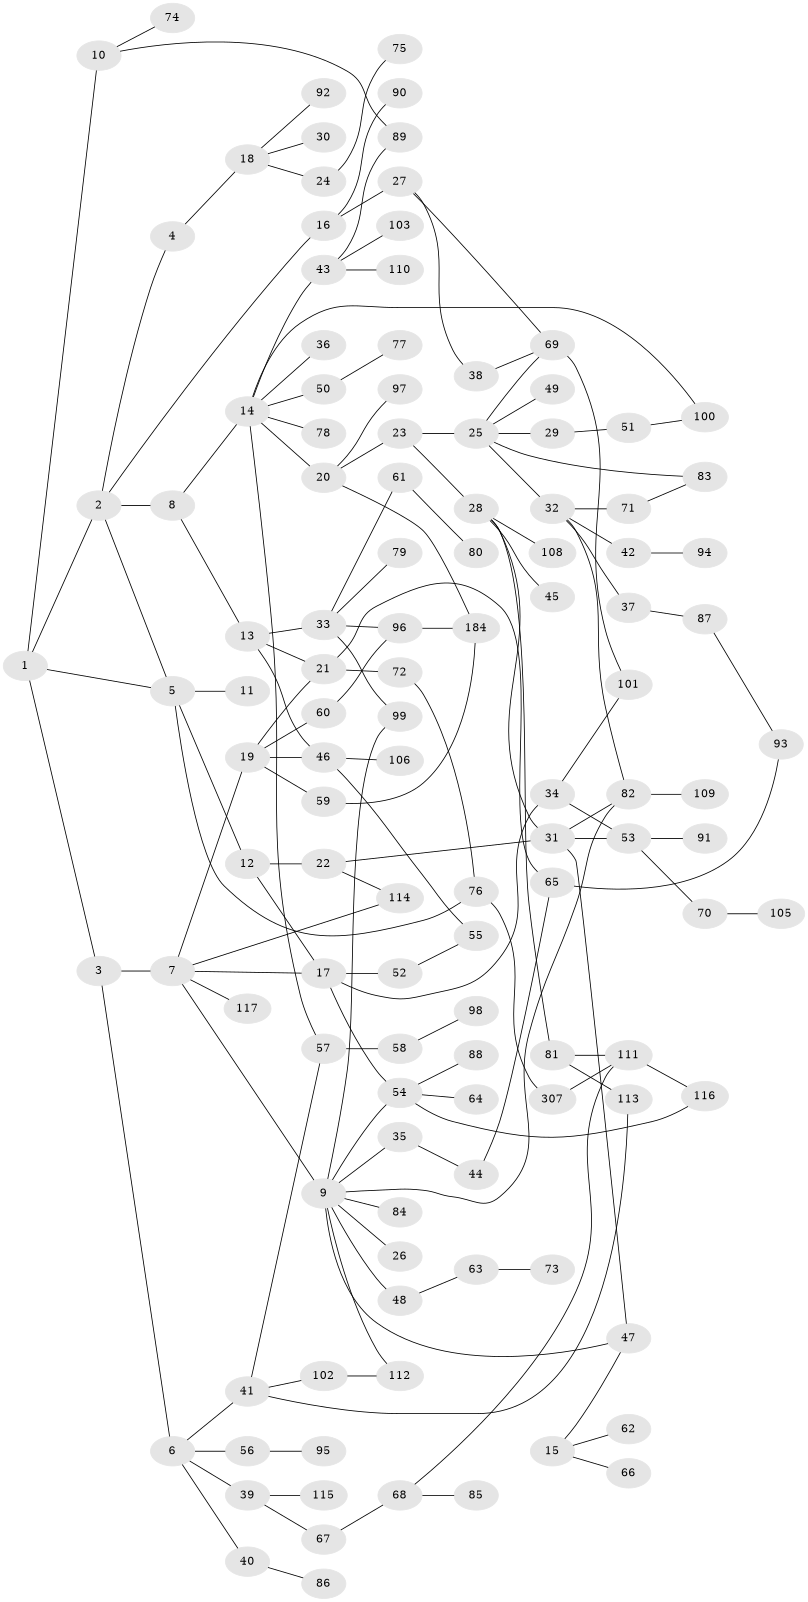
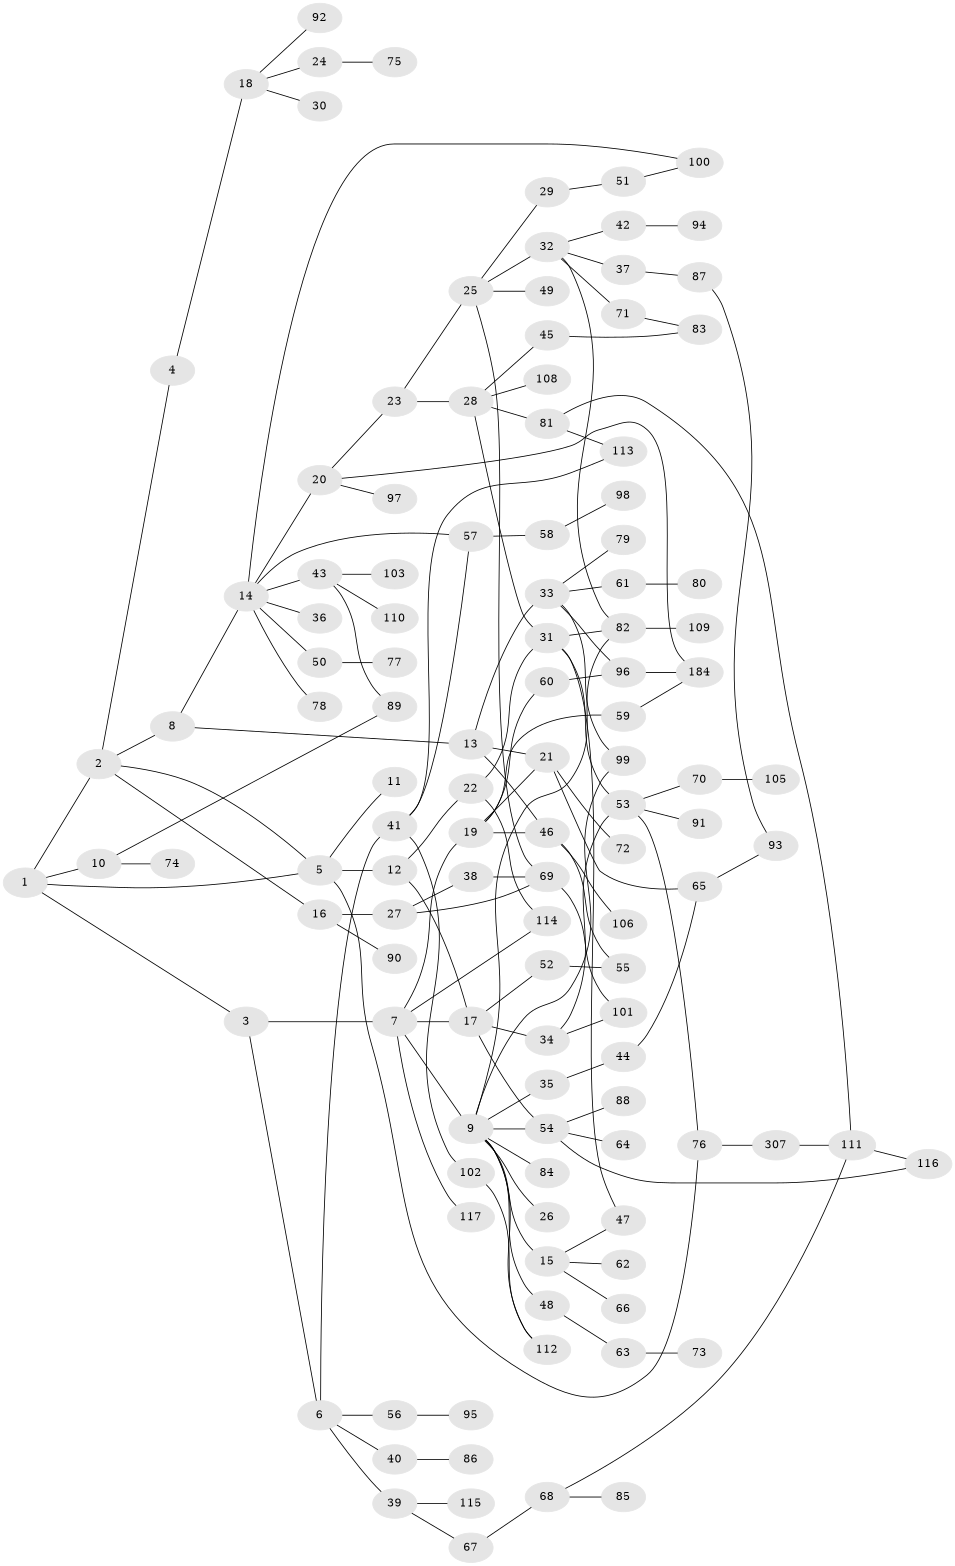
edge "25" -- "83": now "45" -- "83"
edge "72" -- "76": now "53" -- "76"
edge "9" -- "47": now "9" -- "15"
